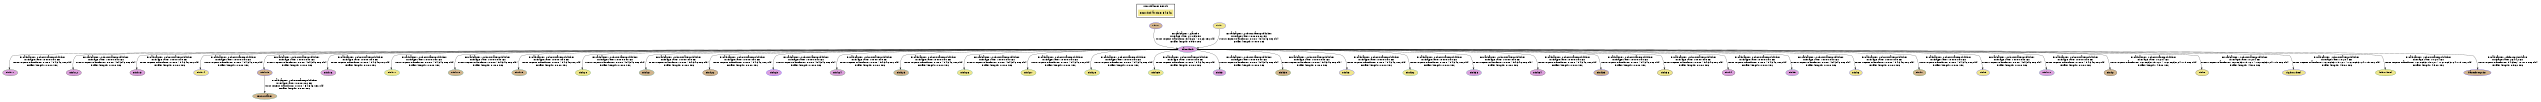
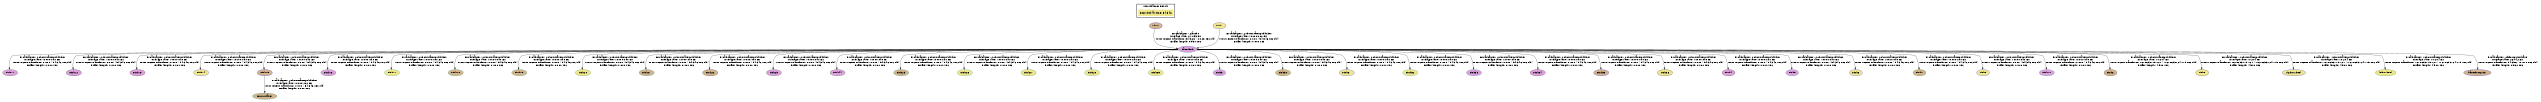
node "Link23": color blue -> darkgreen
node "Link24": label "Link24" -> "Link44"
